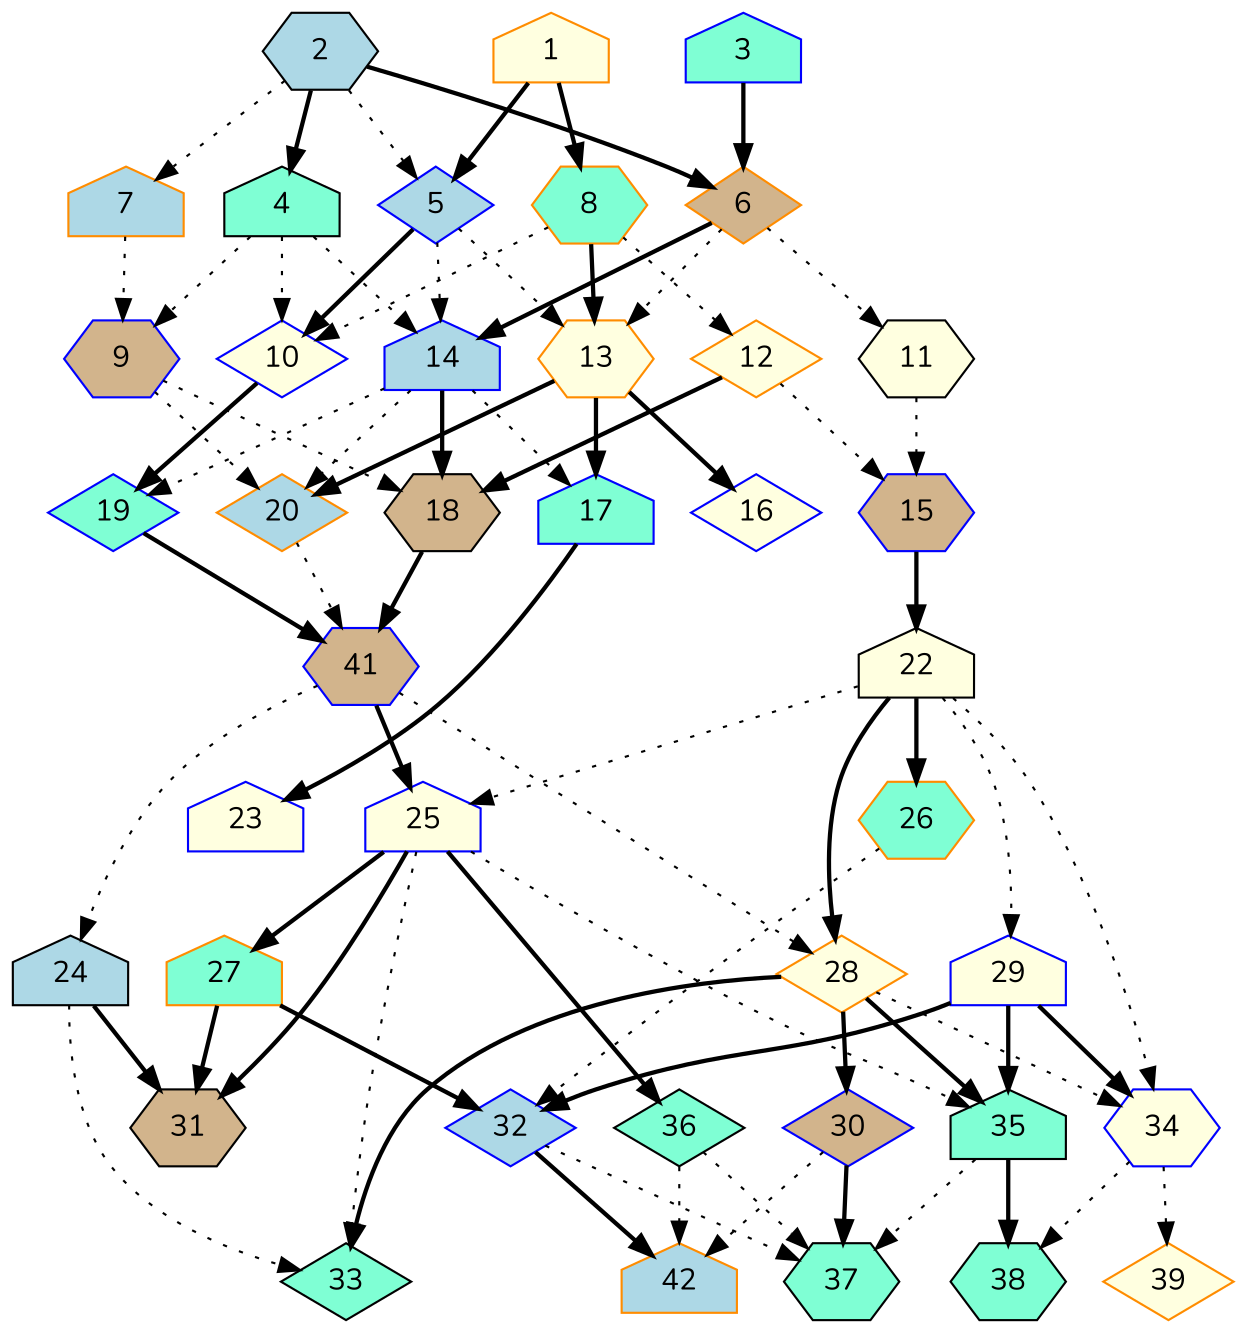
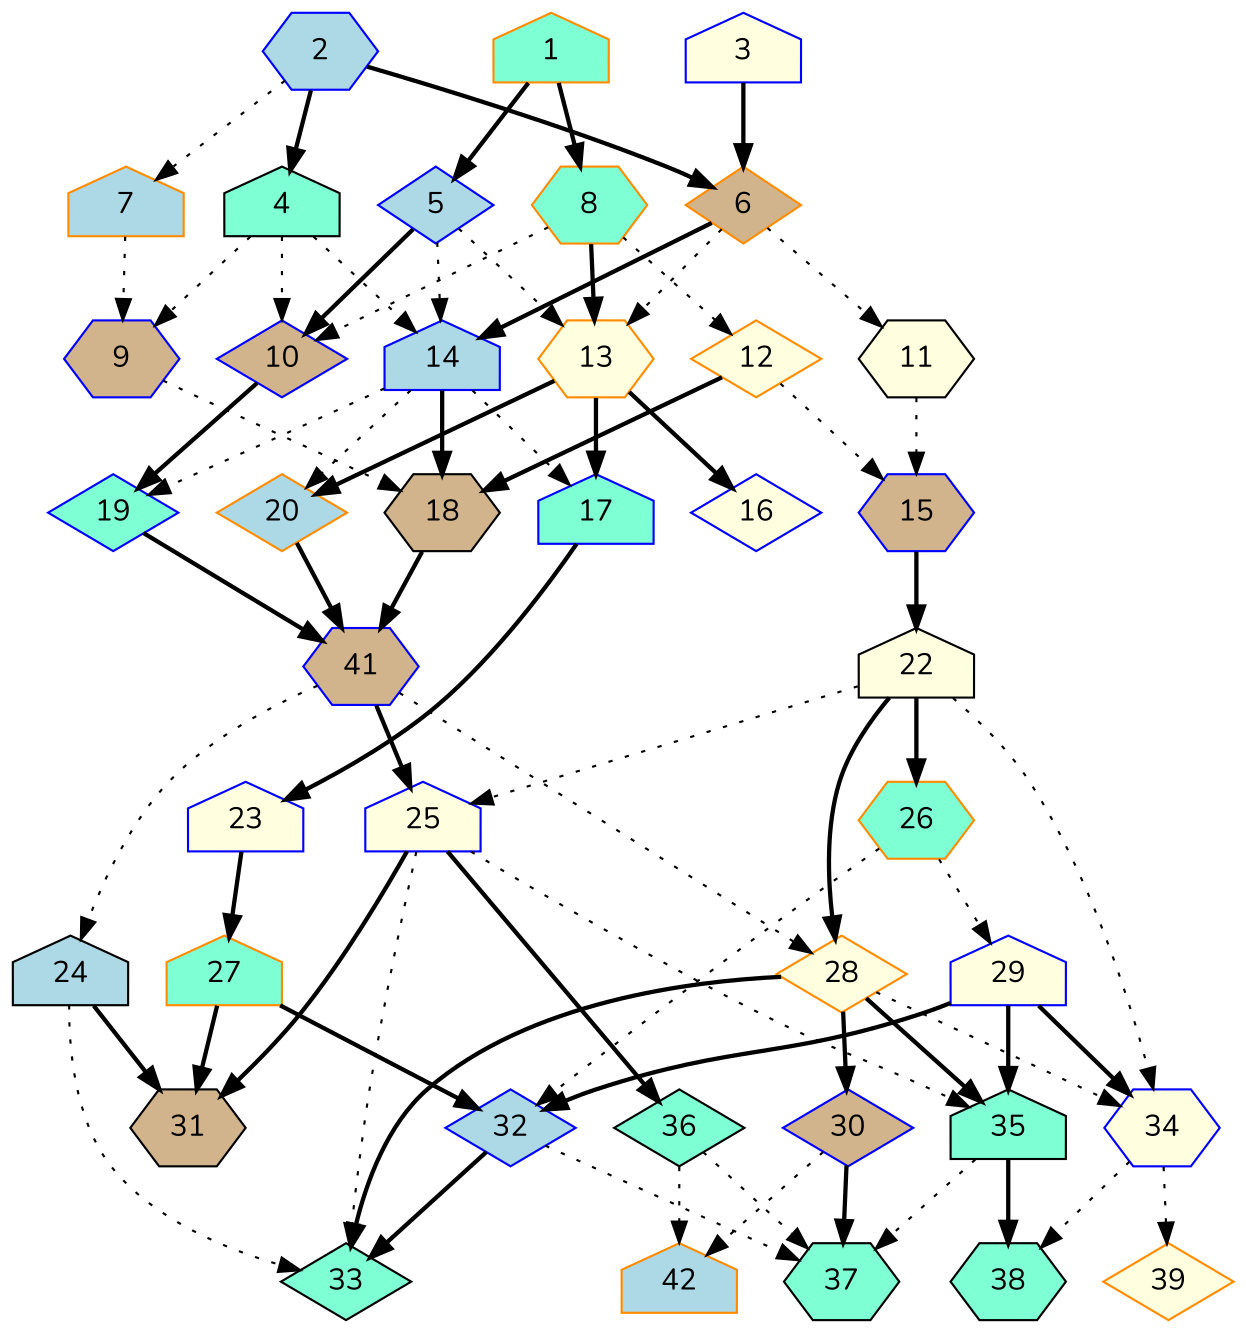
node "2": color black -> blue
node "1": fillcolor lightyellow -> aquamarine
node "3": fillcolor aquamarine -> lightyellow
edge "2" -> "5": removed
node "10": fillcolor lightyellow -> tan
edge "9" -> "20": removed
edge "20" -> "41": style dotted -> bold
edge "22" -> "29": now "26" -> "29"
edge "25" -> "27": now "23" -> "27"
edge "32" -> "42": now "32" -> "33"
